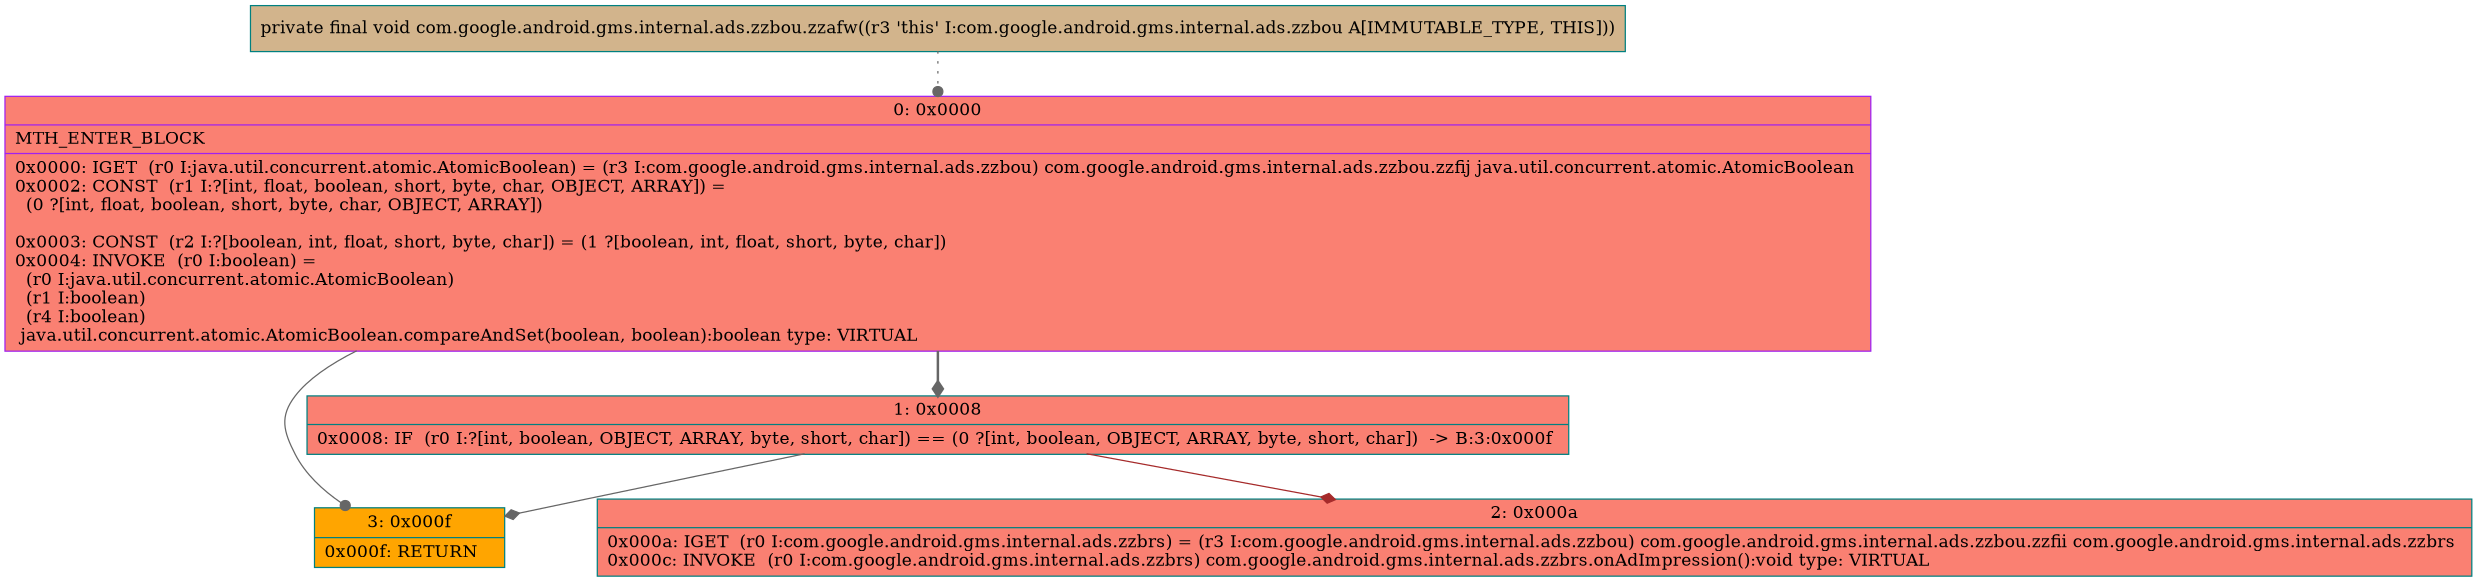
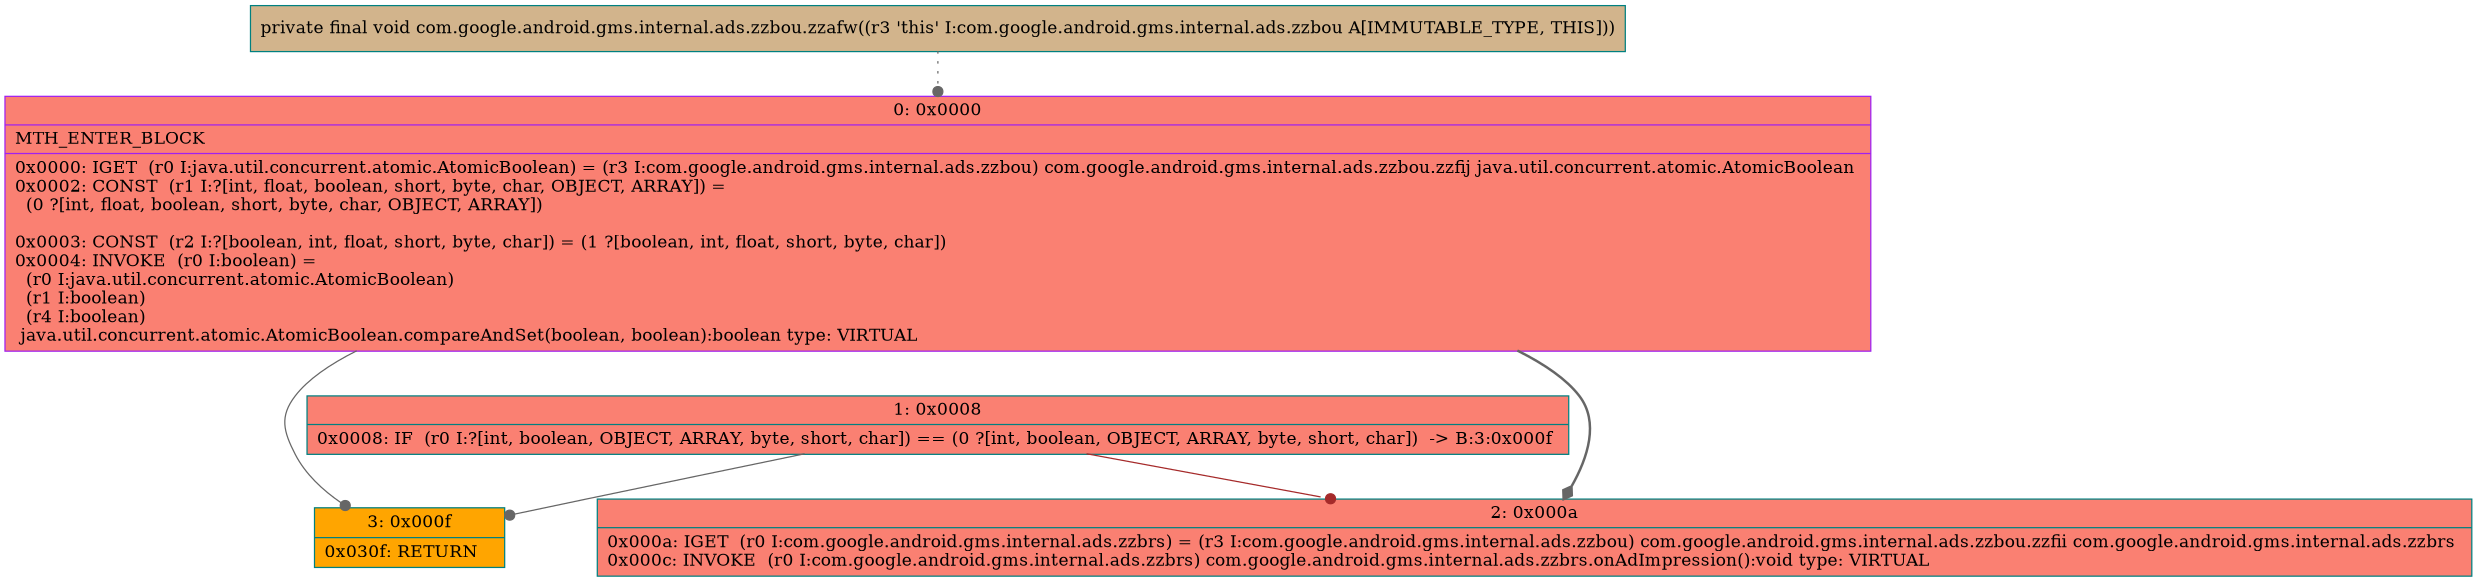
edge "0: 0x0000" -> "1: 0x0008": now "0: 0x0000" -> "2: 0x000a"
edge "1: 0x0008" -> "2: 0x000a": arrowhead diamond -> dot
edge "1: 0x0008" -> "3: 0x000f": arrowhead diamond -> dot
node "3: 0x000f": text "0x000f: RETURN" -> "0x030f: RETURN"
